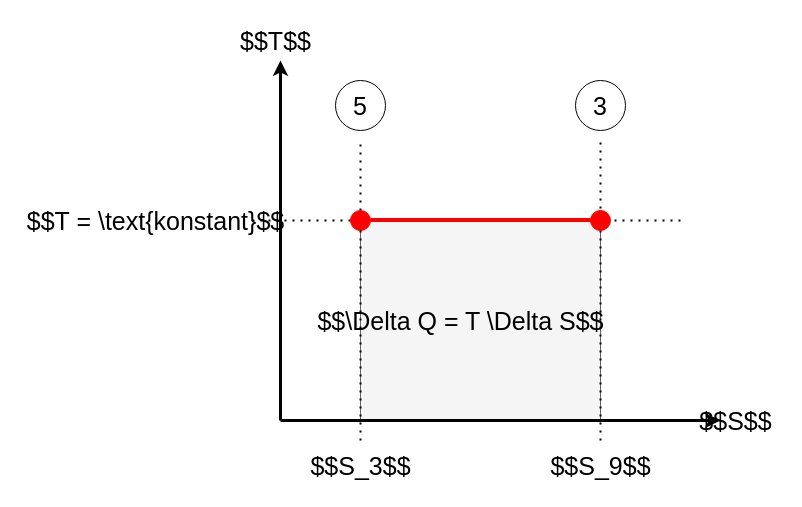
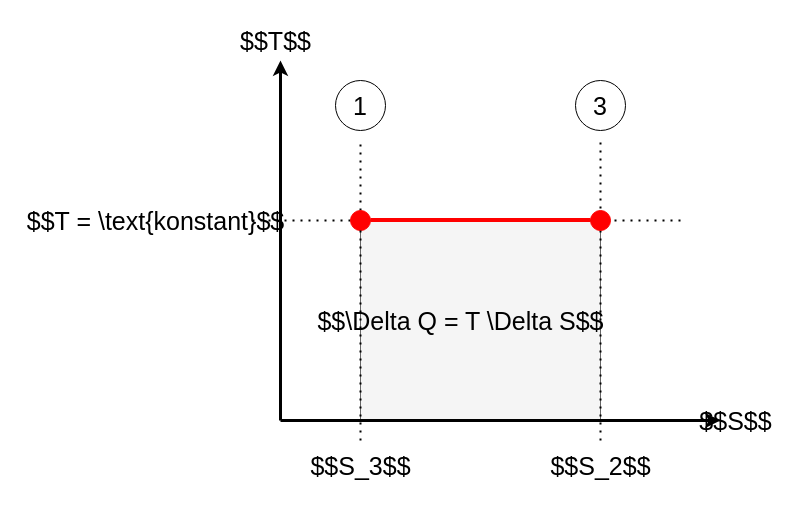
node "5": label "5" -> "1"
node "$$S_9$$": label "$$S_9$$" -> "$$S_2$$"
